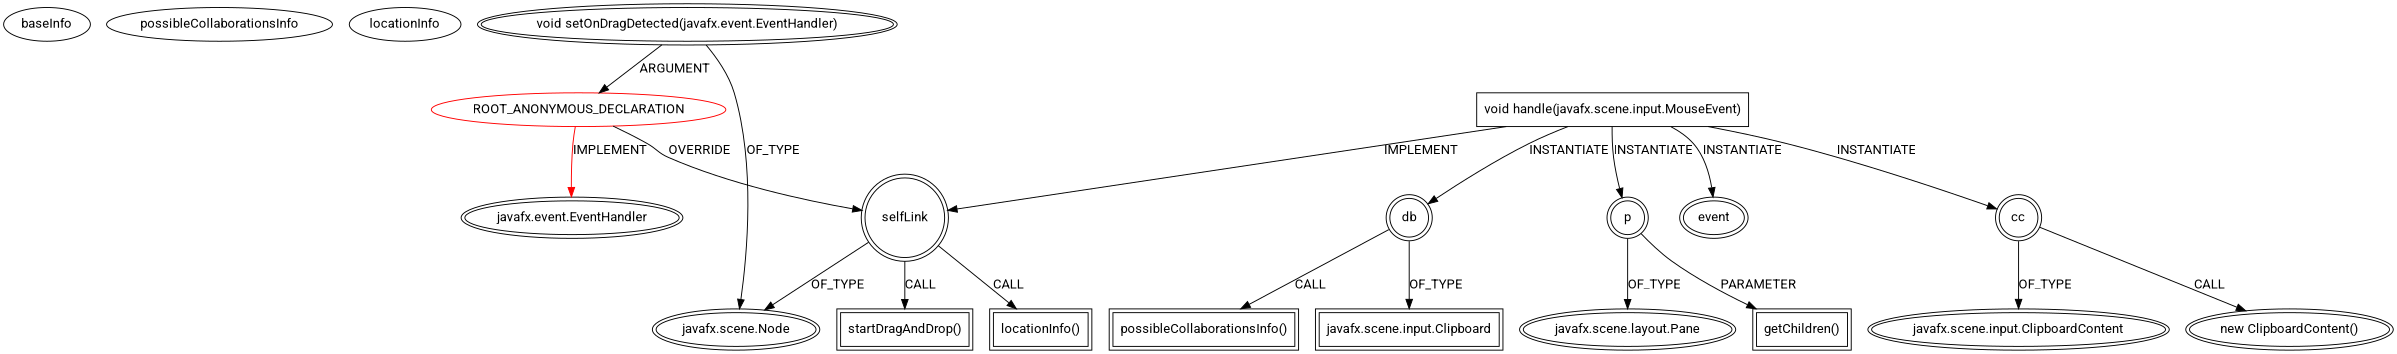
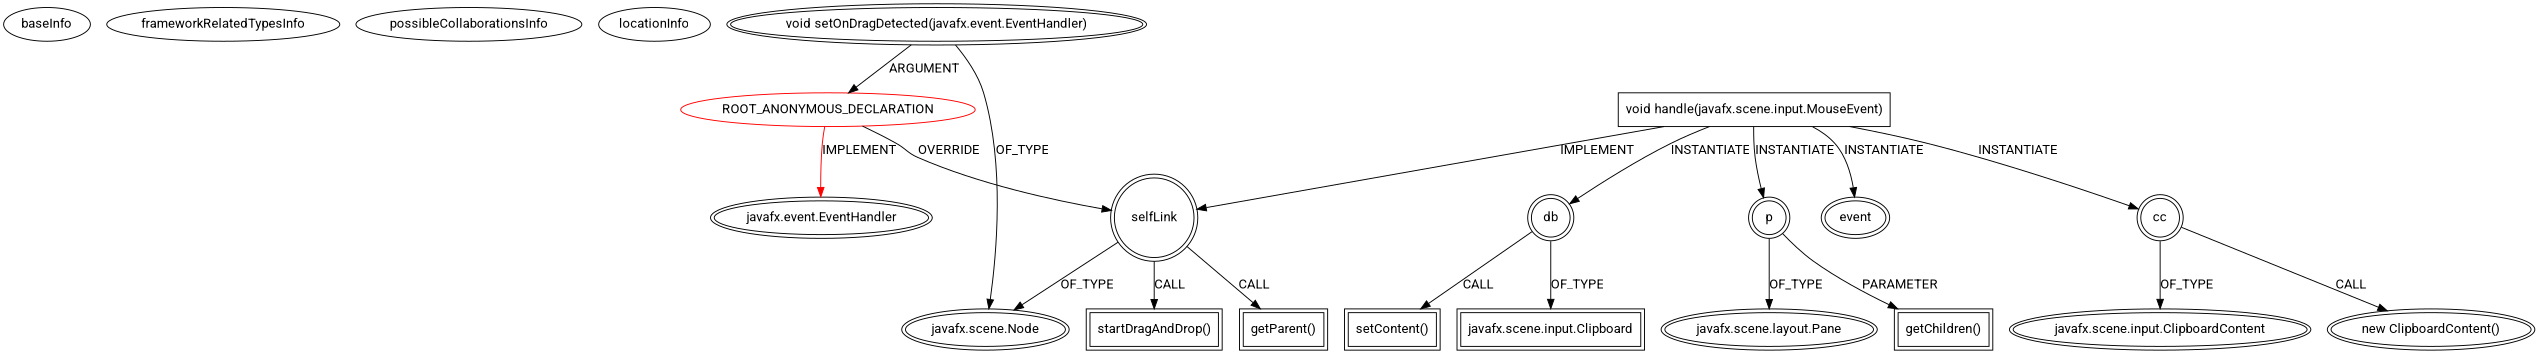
node "frameworkRelatedTypesInfo": added
node "locationInfo()": label "locationInfo()" -> "getParent()"
node "possibleCollaborationsInfo()": label "possibleCollaborationsInfo()" -> "setContent()"
